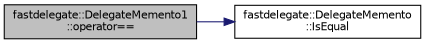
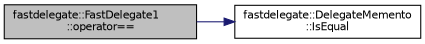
node "fastdelegate::DelegateMemento1 ::operator==": label "fastdelegate::DelegateMemento1 ::operator==" -> "fastdelegate::FastDelegate1 ::operator=="
